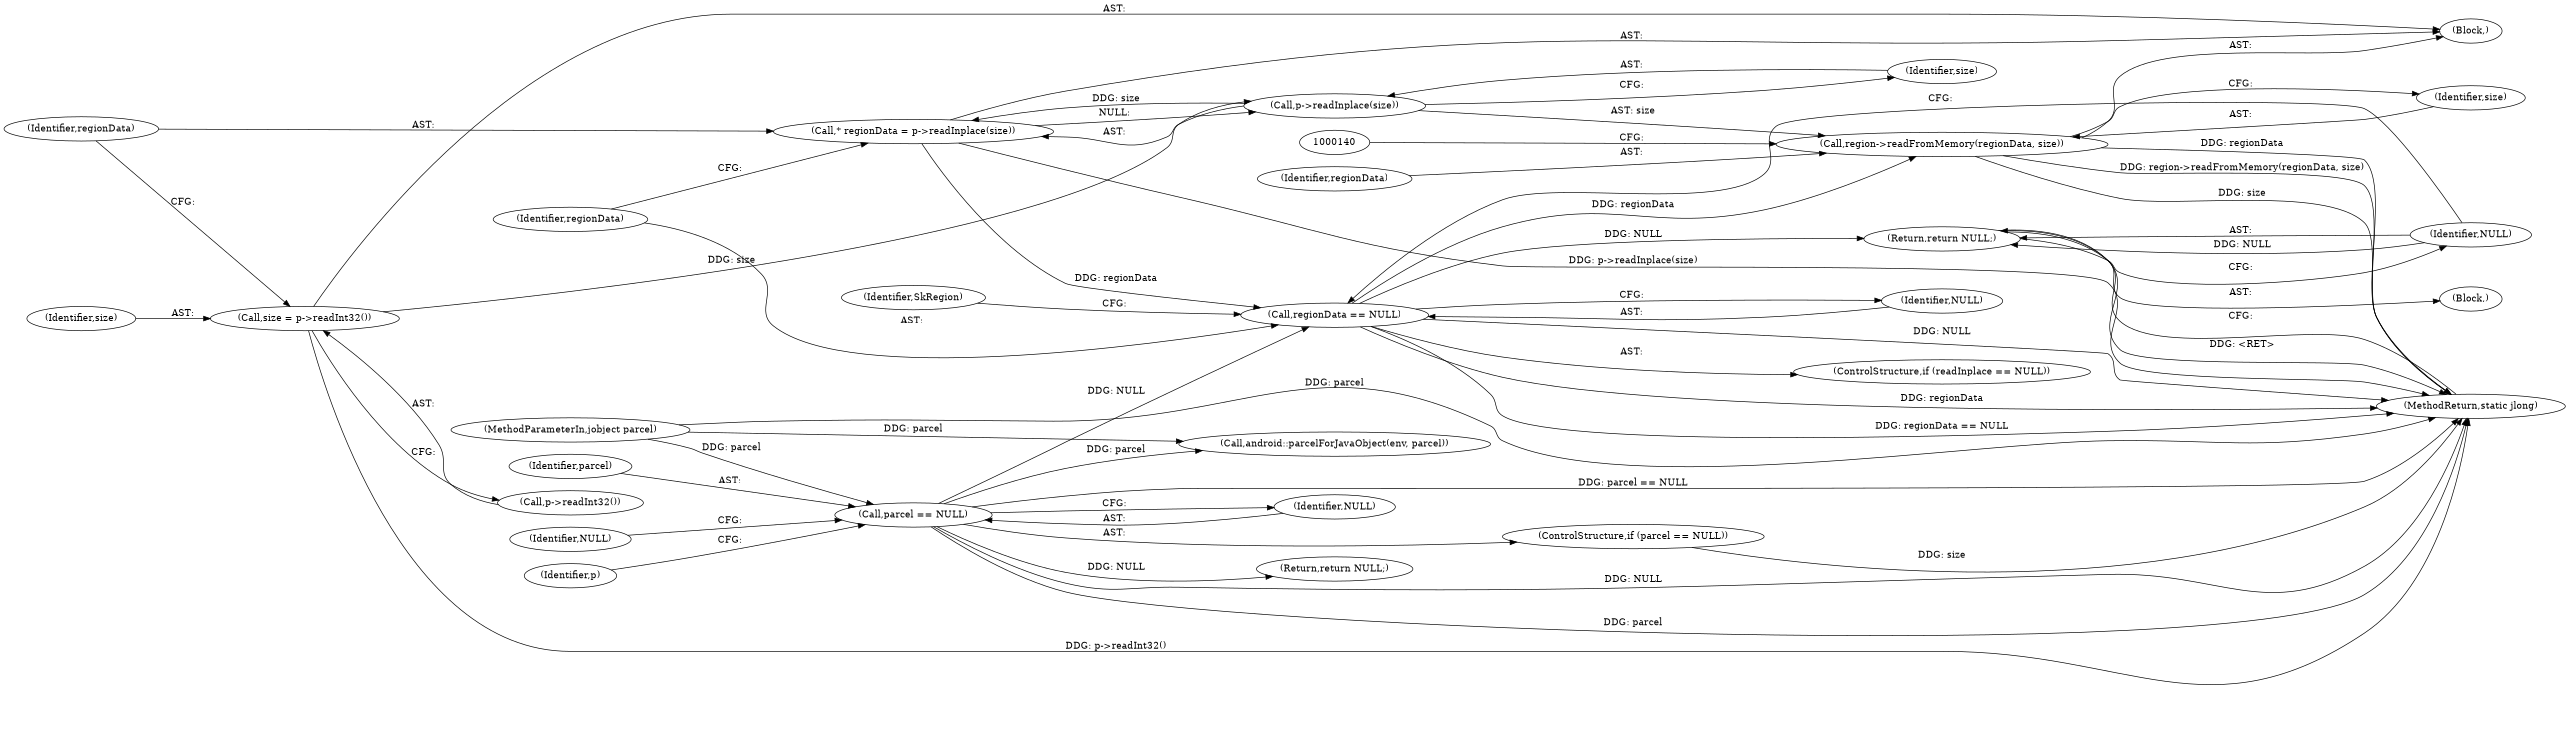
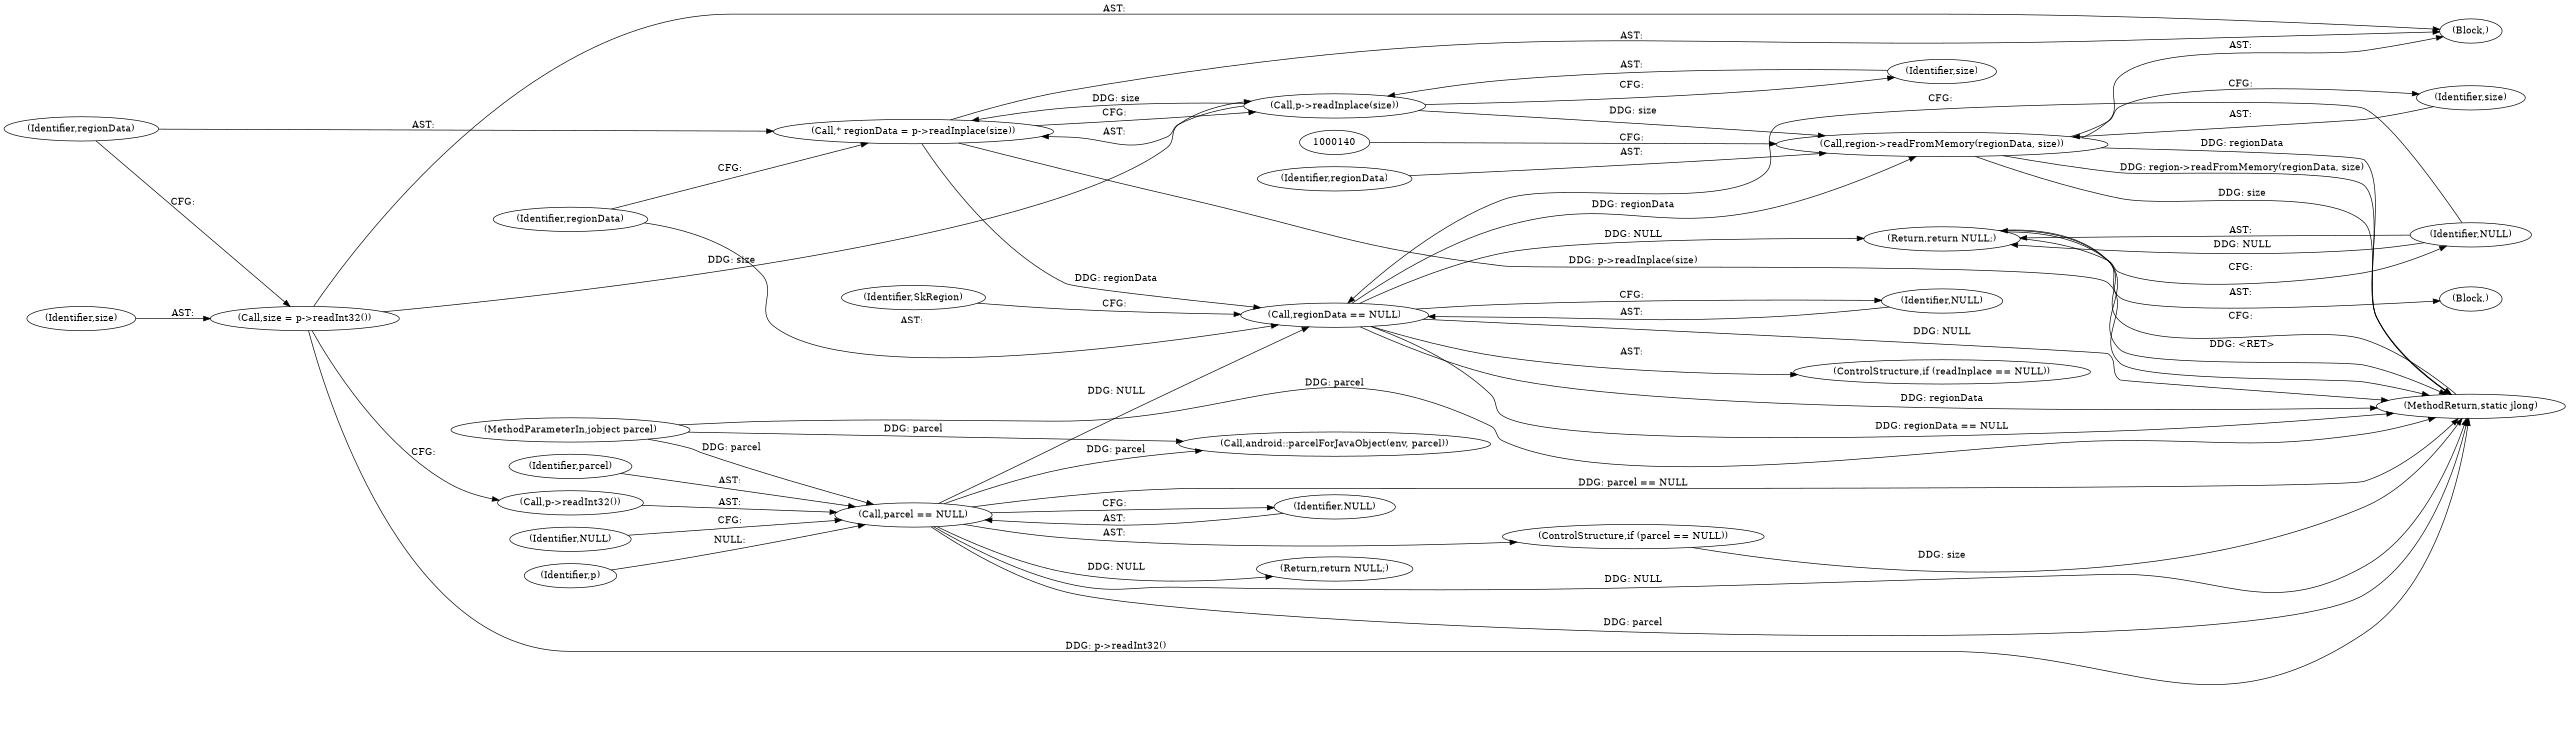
edge "(Call,p->readInplace(size))" -> "(Call,region->readFromMemory(regionData, size))": label "AST: size" -> "DDG: size"
edge "(Call,* regionData = p->readInplace(size))" -> "(Call,p->readInplace(size))": label "NULL: " -> "CFG: "
edge "(Call,p->readInt32())" -> "(Call,size = p->readInt32())": now "(Call,p->readInt32())" -> "(Call,parcel == NULL)"
edge "(Identifier,p)" -> "(Call,parcel == NULL)": label "CFG: " -> "NULL: "
